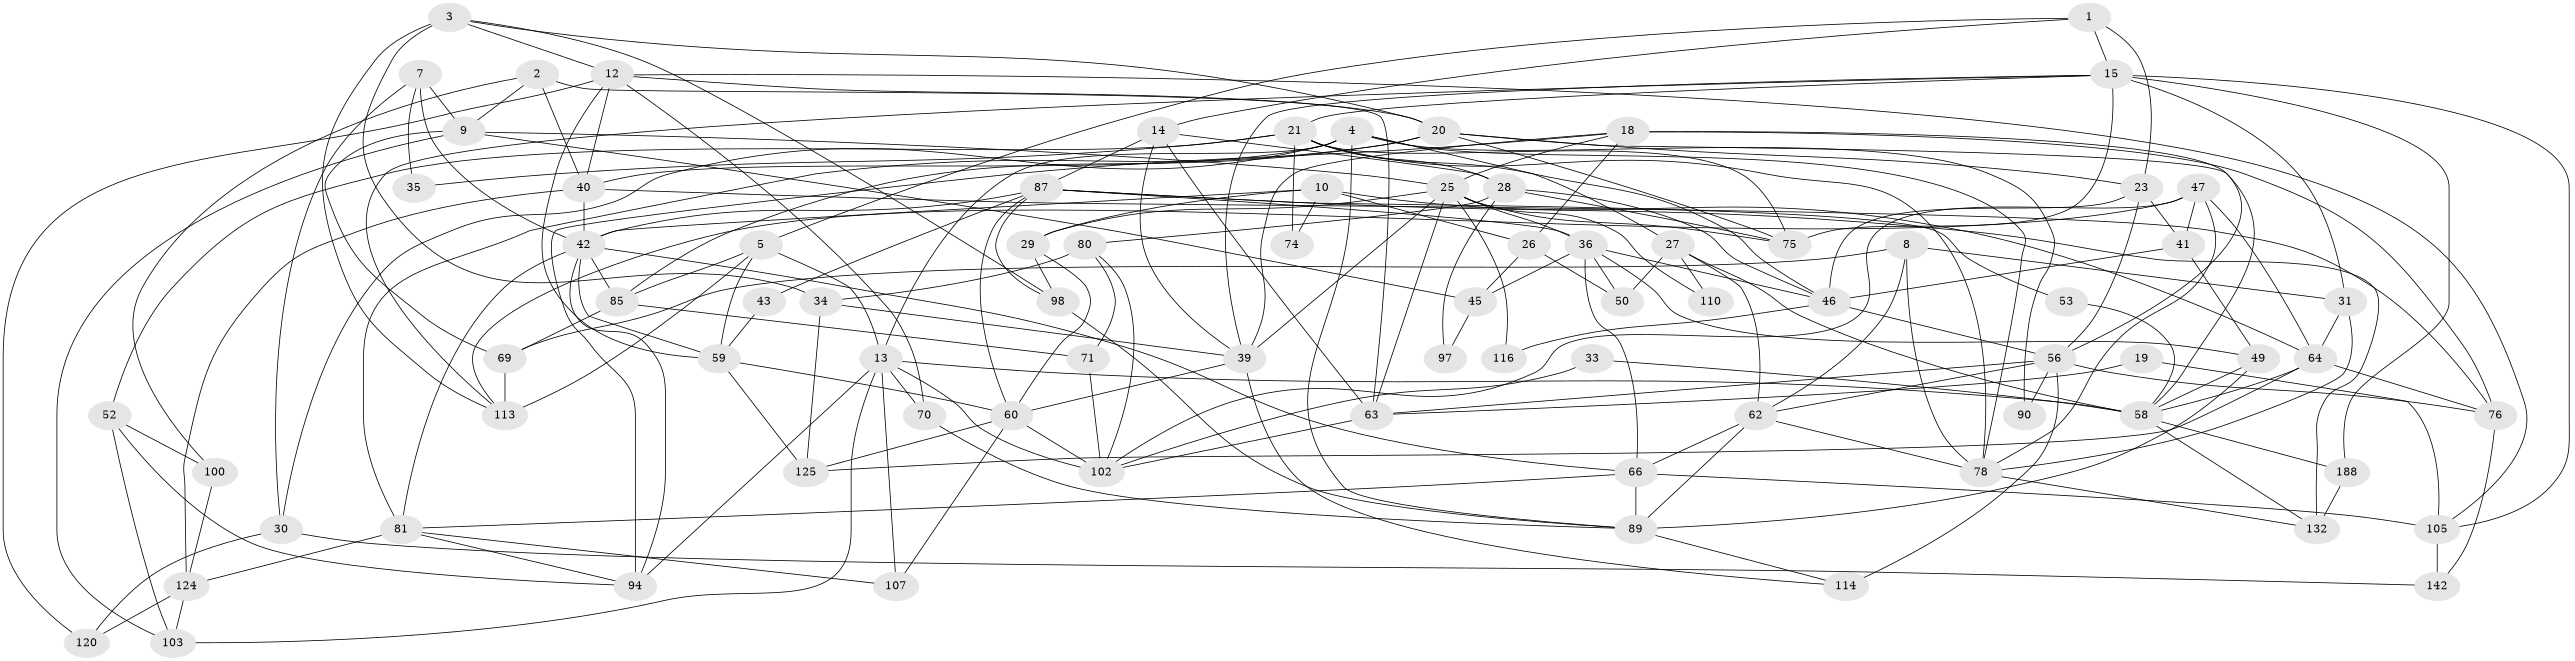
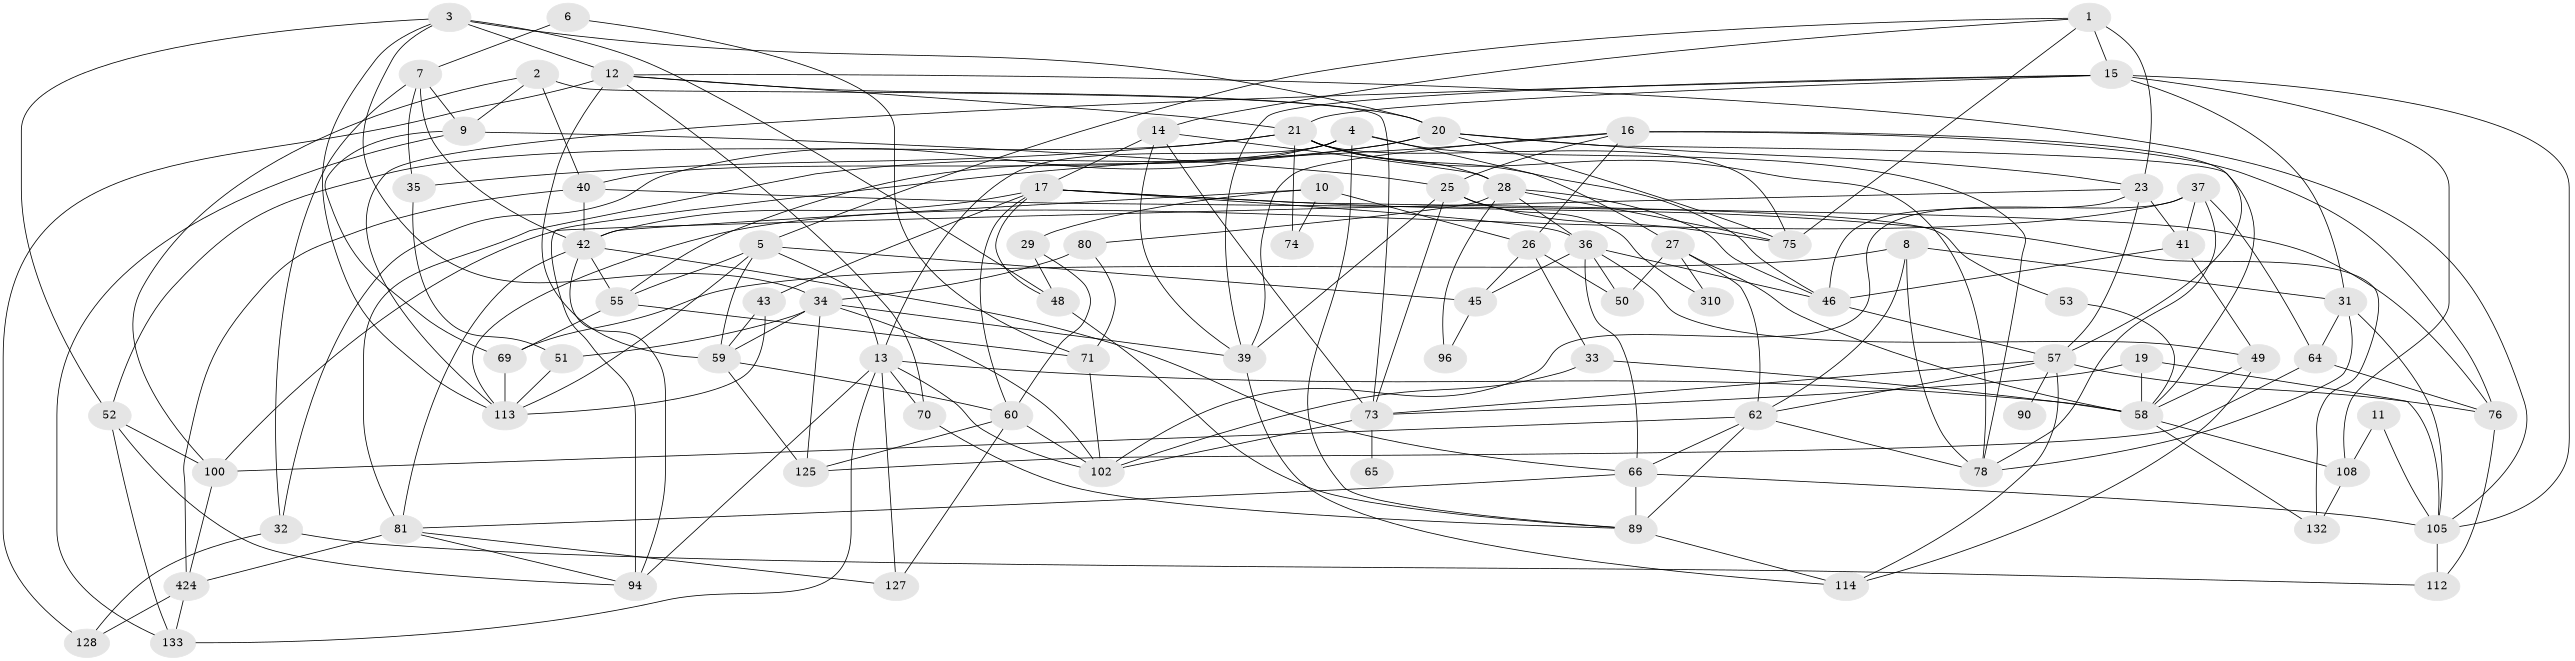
node "6": added
edge "3" -- "52": added
edge "12" -- "40": now "12" -- "21"
node "18": label "18" -> "16"
edge "4" -- "90": removed
node "87": label "87" -> "17"
node "47": label "47" -> "37"
edge "15" -- "75": now "1" -- "75"
edge "25" -- "29": removed
edge "23" -- "100": added
edge "25" -- "36": now "28" -- "36"
edge "9" -- "45": now "5" -- "45"
edge "10" -- "64": removed
node "85": label "85" -> "55"
node "98": label "98" -> "48"
edge "26" -- "33": added
node "110": label "110" -> "310"
edge "42" -- "59": now "34" -- "59"
node "51": added
node "97": label "97" -> "96"
node "116": removed
node "56": label "56" -> "57"
edge "80" -- "102": now "34" -- "102"
edge "39" -- "60": removed
edge "64" -- "58": now "19" -- "58"
edge "43" -- "113": added
edge "31" -- "105": added
node "63": label "63" -> "73"
node "11": added
edge "62" -- "100": added
node "65": added
node "188": label "188" -> "108"
edge "49" -- "89": now "49" -- "114"
edge "78" -- "132": removed
node "30": label "30" -> "32"
node "124": label "124" -> "424"
node "107": label "107" -> "127"
node "142": label "142" -> "112"
node "120": label "120" -> "128"
node "103": label "103" -> "133"
